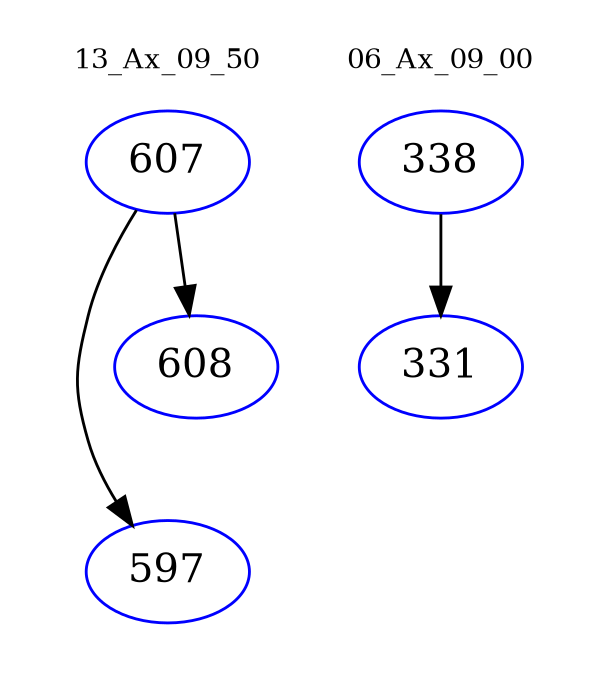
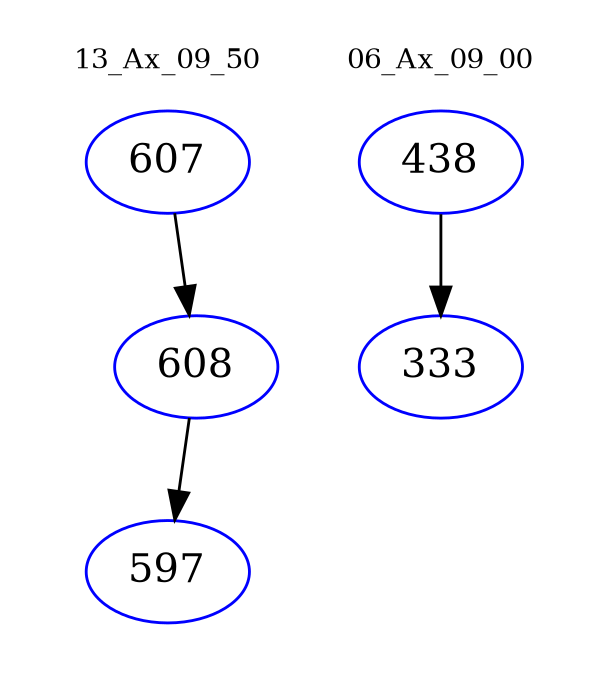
node "338": label "338" -> "438"
edge "607" -> "597": now "608" -> "597"
node "331": label "331" -> "333"
